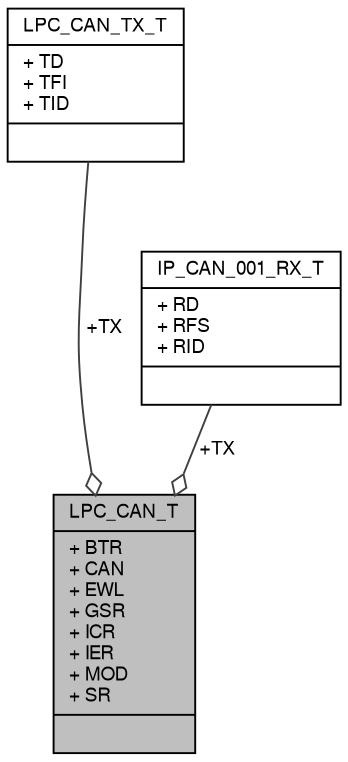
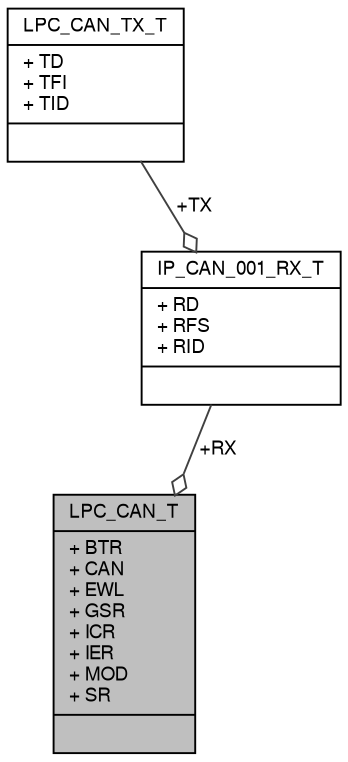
edge "LPC_CAN_TX_T" -> "LPC_CAN_T": now "LPC_CAN_TX_T" -> "IP_CAN_001_RX_T"
edge "IP_CAN_001_RX_T" -> "LPC_CAN_T": label " +TX" -> " +RX"
